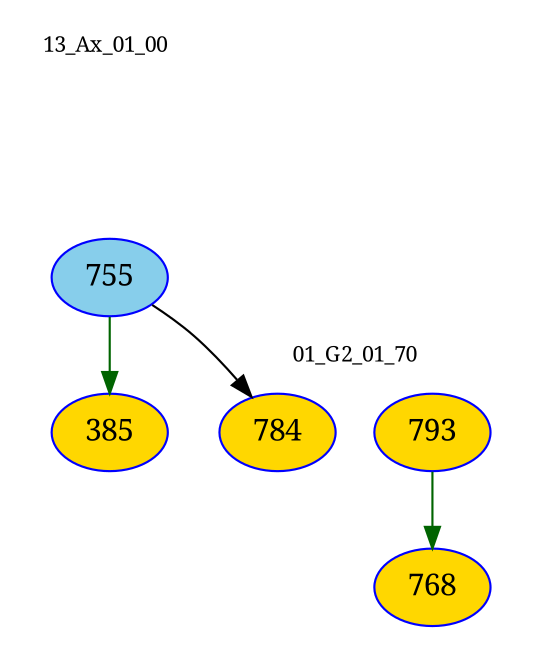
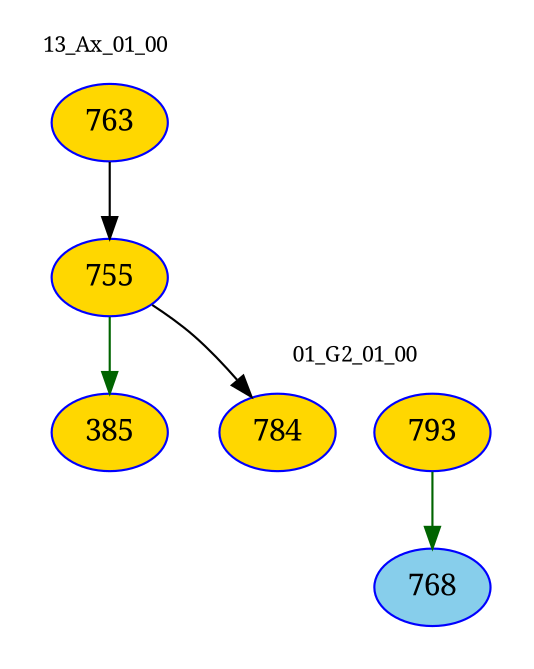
node "763": added
node "755": fillcolor skyblue -> gold
cluster "01_G2_01_70": label "01_G2_01_70" -> "01_G2_01_00"
node "768": fillcolor gold -> skyblue
